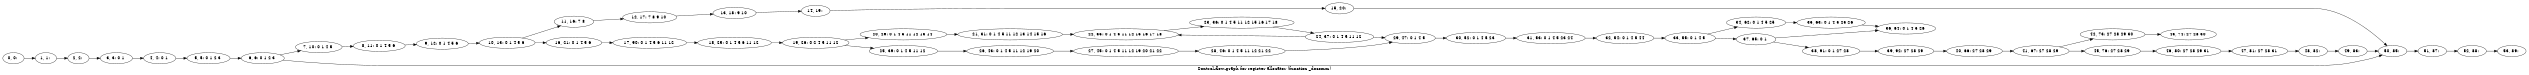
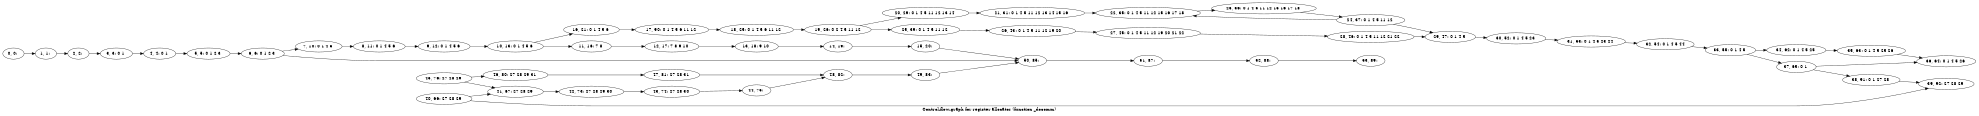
edge "39, 92: 27 28 29" -> "40, 66: 27 28 29": reversed
edge "41, 67: 27 28 29" -> "45, 76: 27 28 29": reversed
node "44, 75:": added
